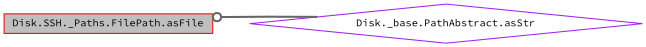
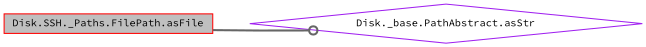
edge "Disk._base.PathAbstract.asStr" -> "Disk.SSH._Paths.FilePath.asFile": reversed
